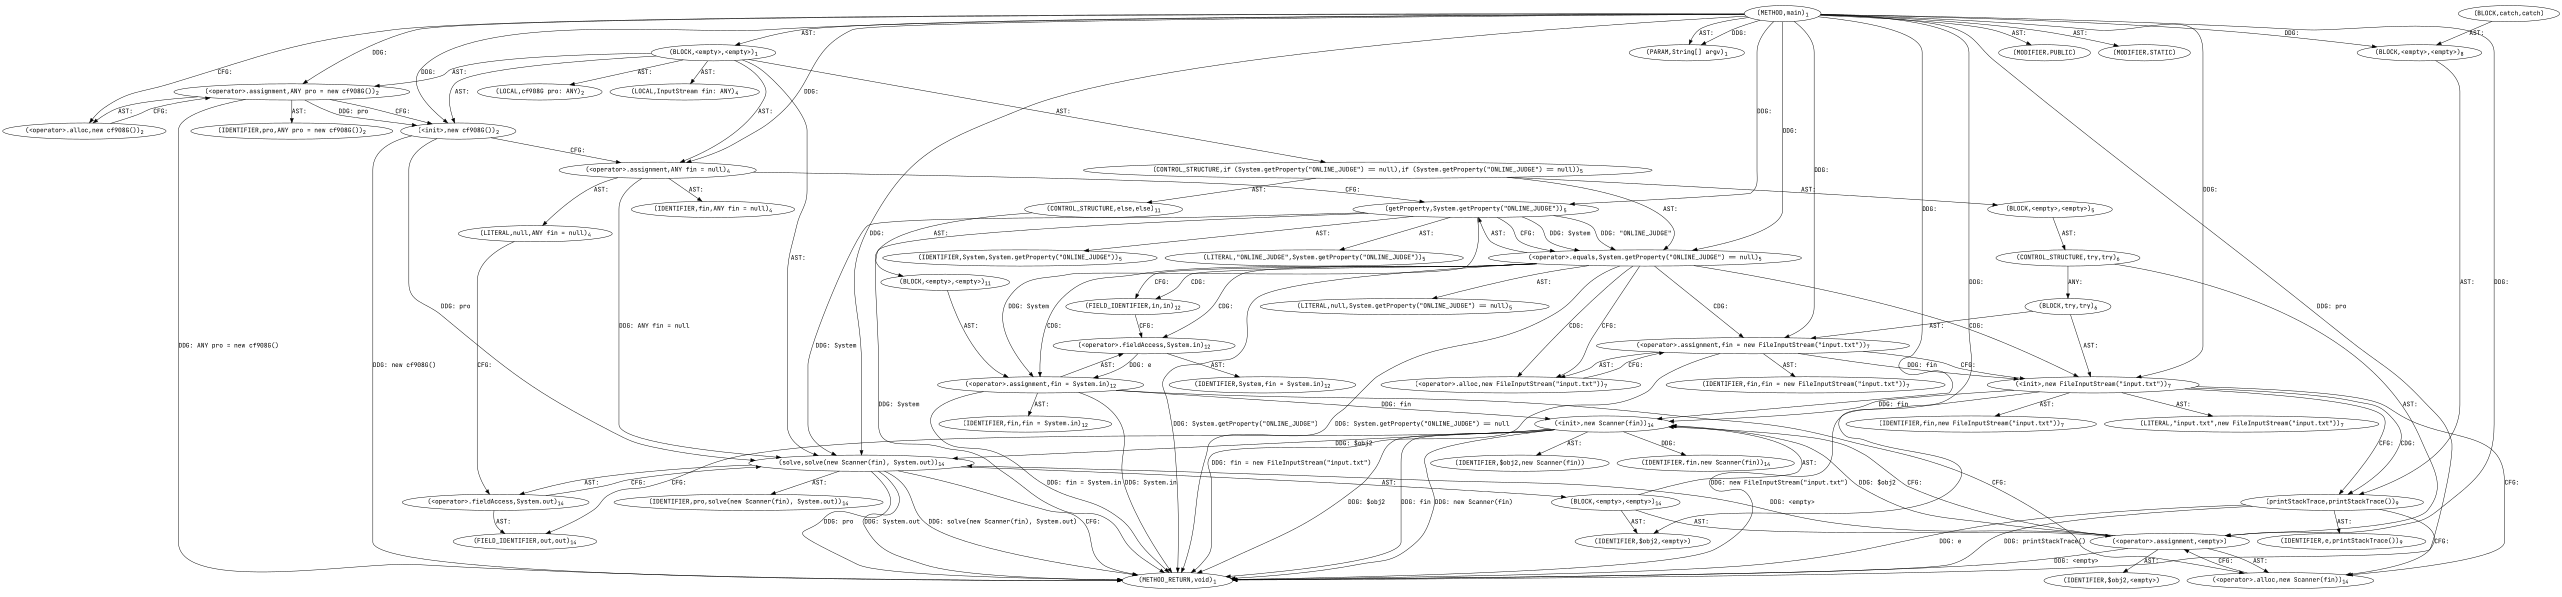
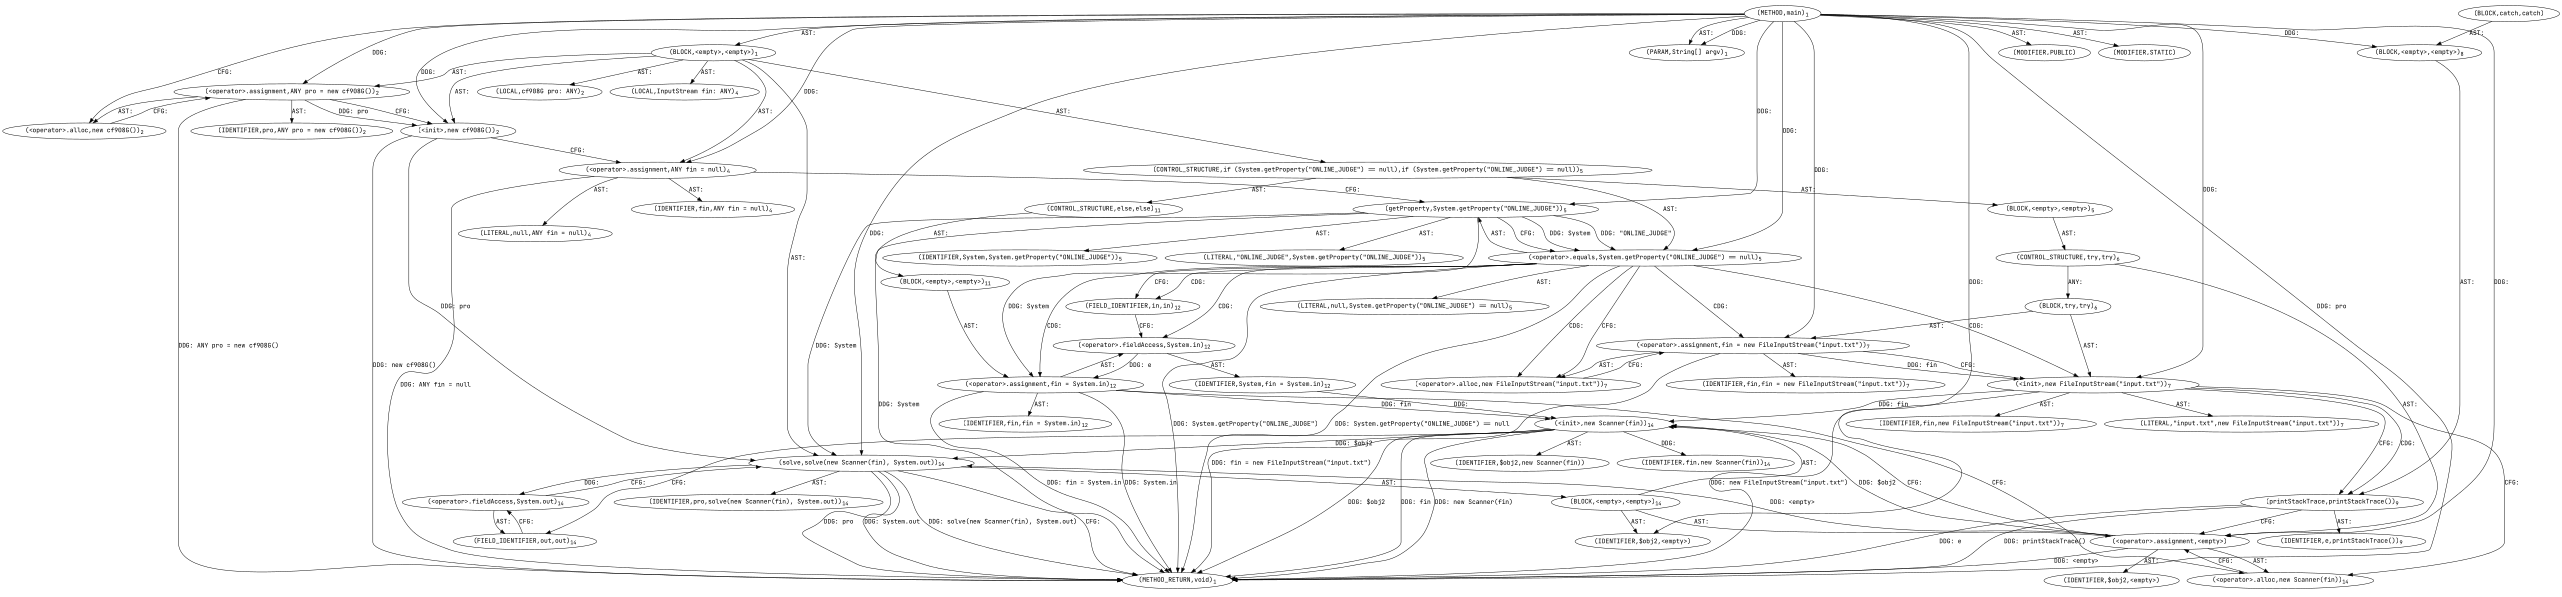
edge "(METHOD,main)" -> "(<init>,new Scanner(fin))": now "(IDENTIFIER,System,fin = System.in)" -> "(<init>,new Scanner(fin))"
edge "(LITERAL,null,ANY fin = null)" -> "(<operator>.fieldAccess,System.out)": now "(FIELD_IDENTIFIER,out,out)" -> "(<operator>.fieldAccess,System.out)"
edge "(<operator>.assignment,ANY fin = null)" -> "(solve,solve(new Scanner(fin), System.out))": now "(<operator>.assignment,ANY fin = null)" -> "(METHOD_RETURN,void)"
edge "(solve,solve(new Scanner(fin), System.out))" -> "(<operator>.fieldAccess,System.out)": label "AST: " -> "DDG: "
edge "(printStackTrace,printStackTrace())" -> "(<operator>.alloc,new Scanner(fin))": now "(printStackTrace,printStackTrace())" -> "(<operator>.assignment,<empty>)"
